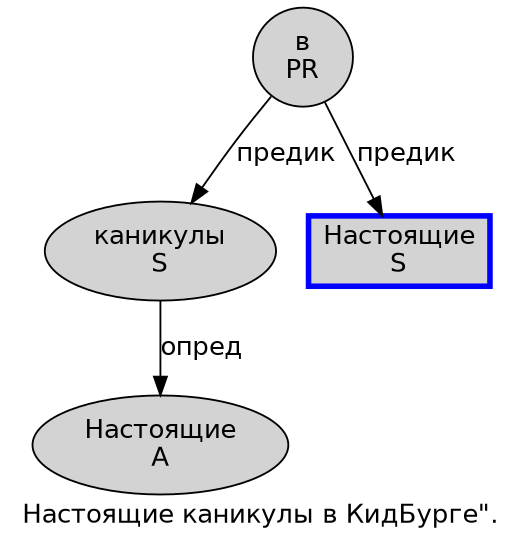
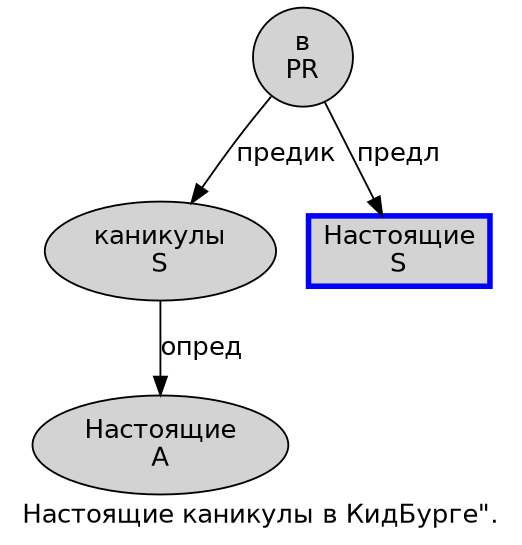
edge "в PR" -> "Настоящие S": label "предик" -> "предл"
